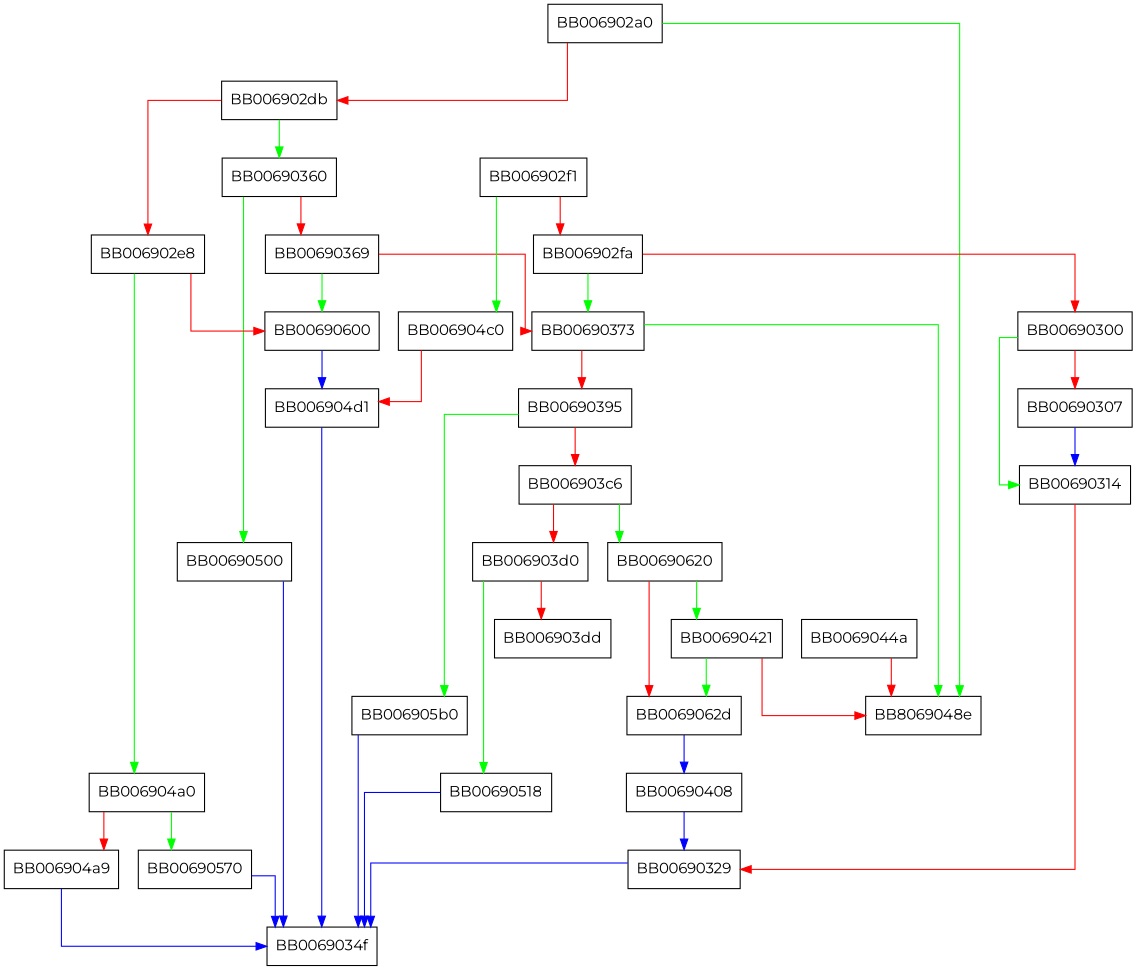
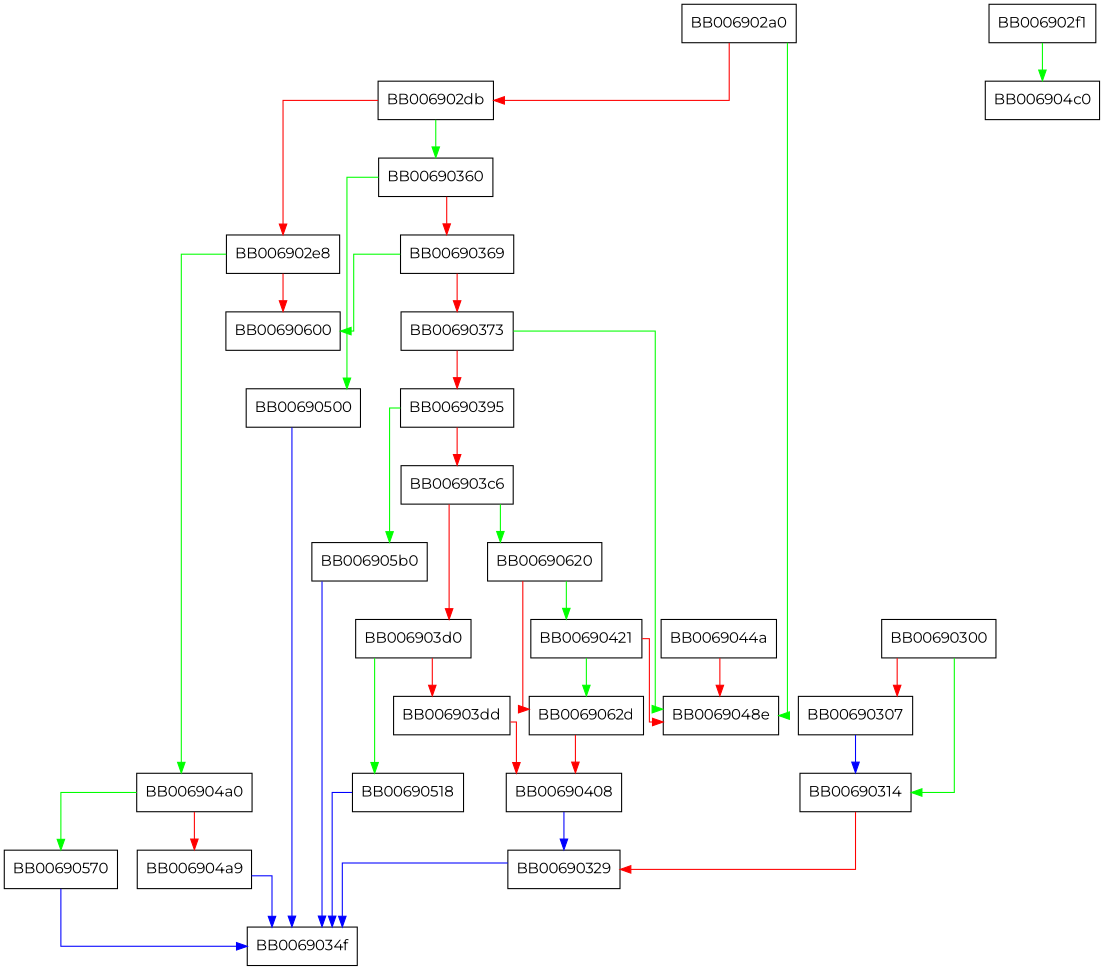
node "BB006902fa": removed
node "BB006904d1": removed
node "BB8069048e": label "BB8069048e" -> "BB0069048e"
edge "BB006903dd" -> "BB00690408": added
edge "BB0069062d" -> "BB00690408": color blue -> red
